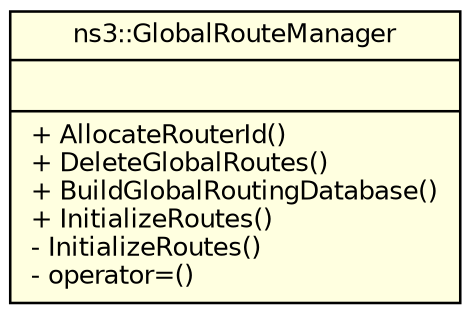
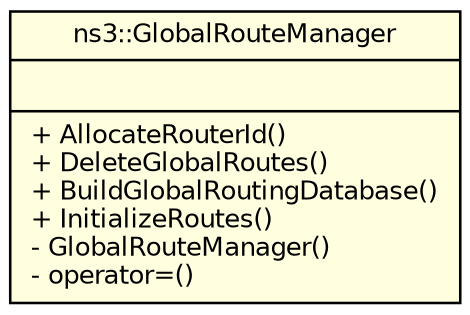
node "ns3::GlobalRouteManager": text "- InitializeRoutes()" -> "- GlobalRouteManager()"
